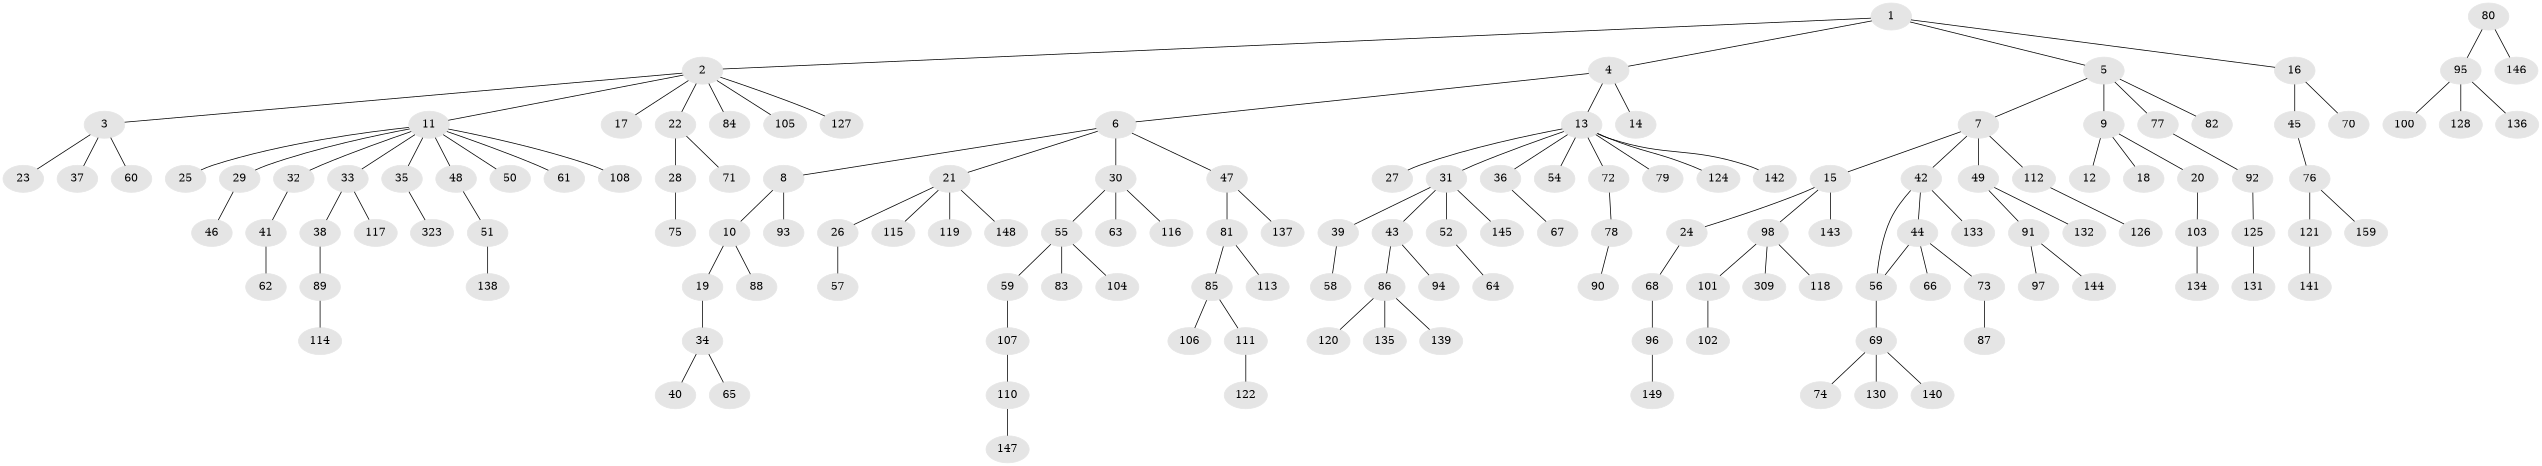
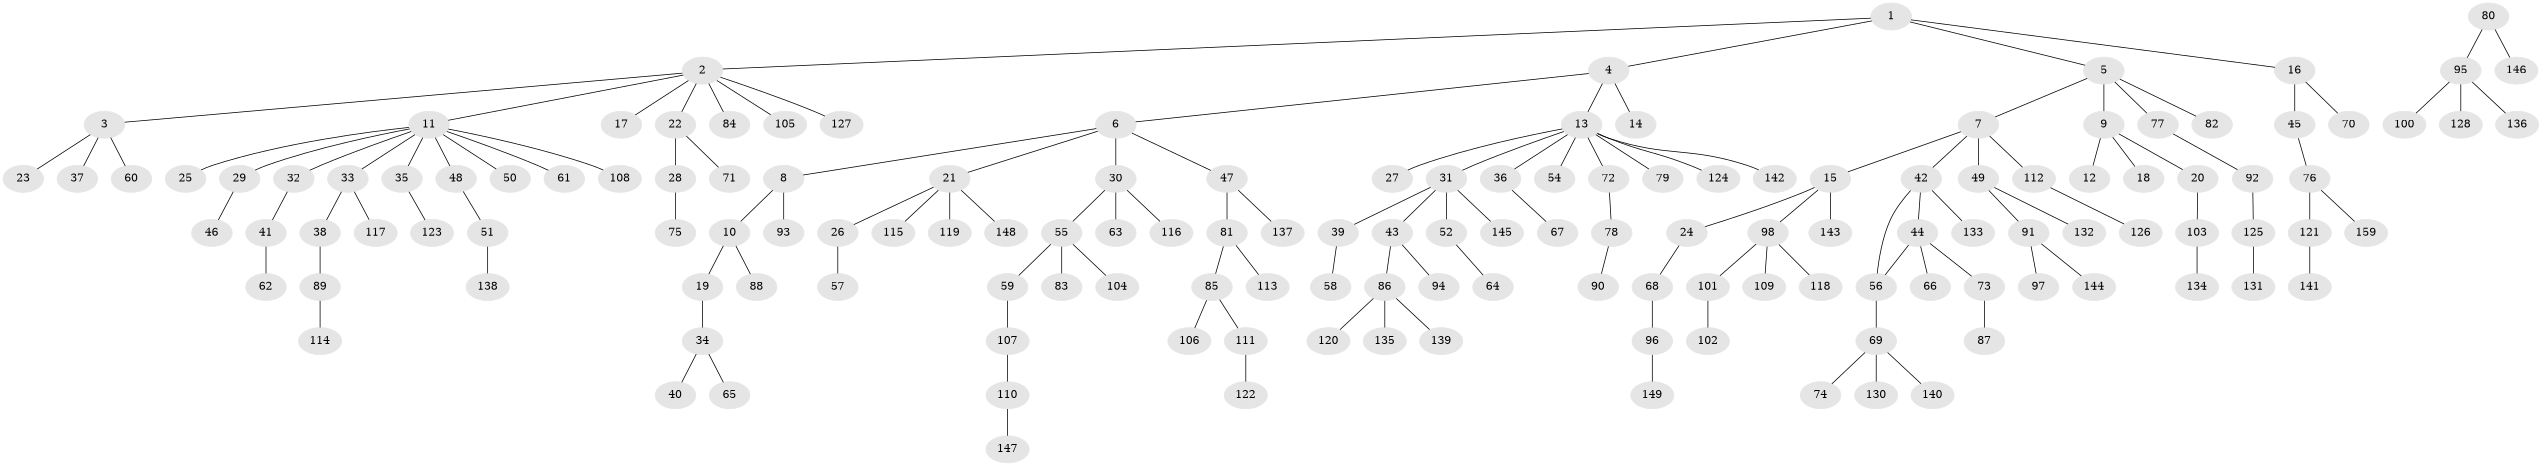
node "323": label "323" -> "123"
node "309": label "309" -> "109"
